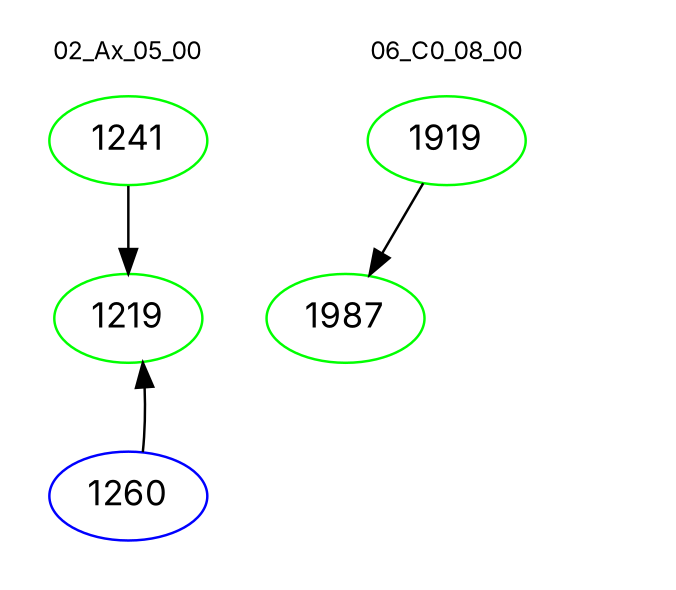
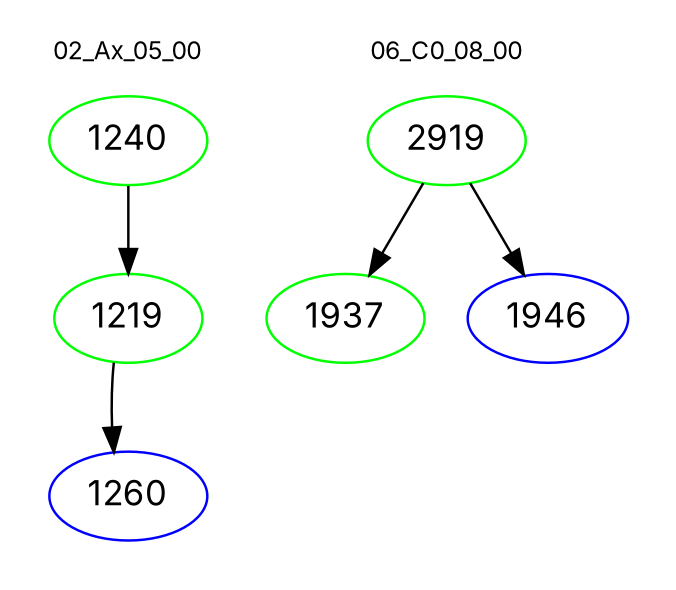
node "1241": label "1241" -> "1240"
node "1919": label "1919" -> "2919"
node "1987": label "1987" -> "1937"
node "1946": added
edge "1260" -> "1219": reversed
